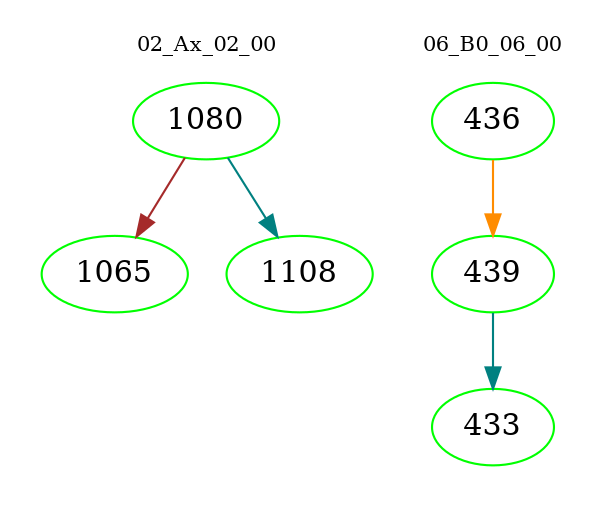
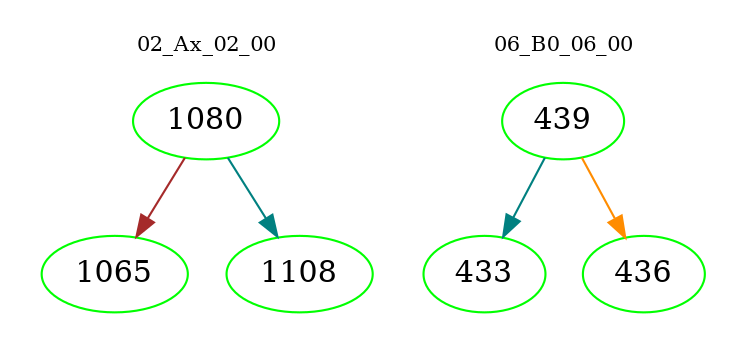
edge "436" -> "439": reversed
